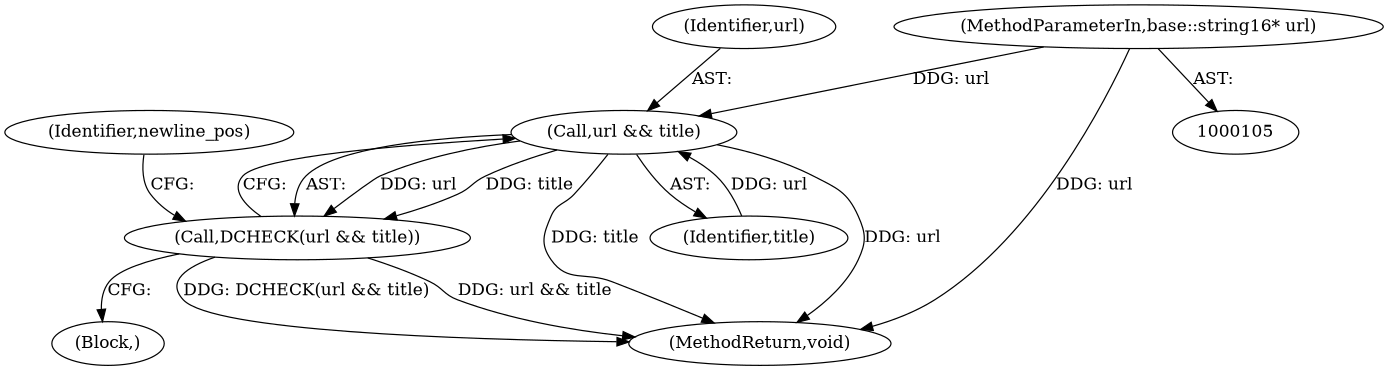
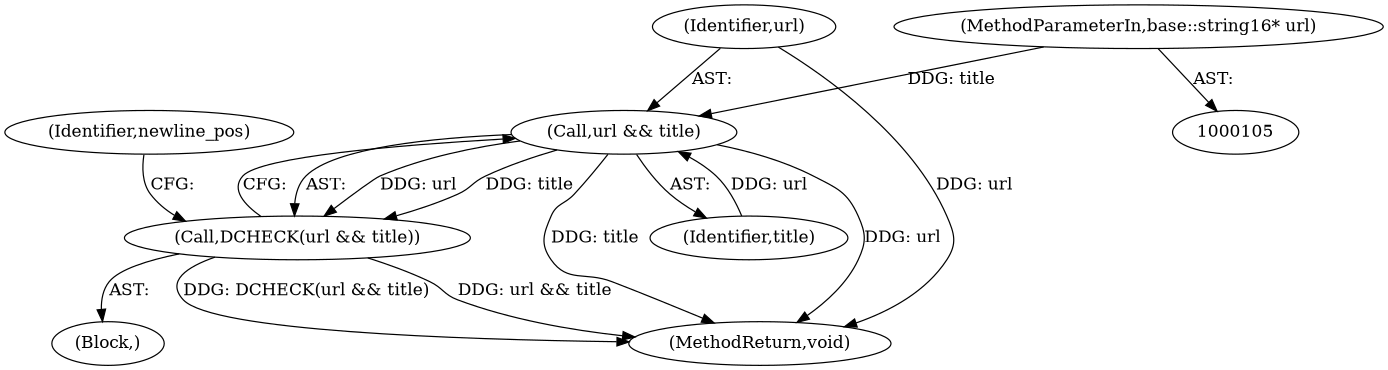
edge "(MethodParameterIn,base::string16* url)" -> "(Call,url && title)": label "DDG: url" -> "DDG: title"
edge "(MethodParameterIn,base::string16* url)" -> "(MethodReturn,void)": now "(Identifier,url)" -> "(MethodReturn,void)"
edge "(Call,DCHECK(url && title))" -> "(Block,)": label "CFG: " -> "AST: "
